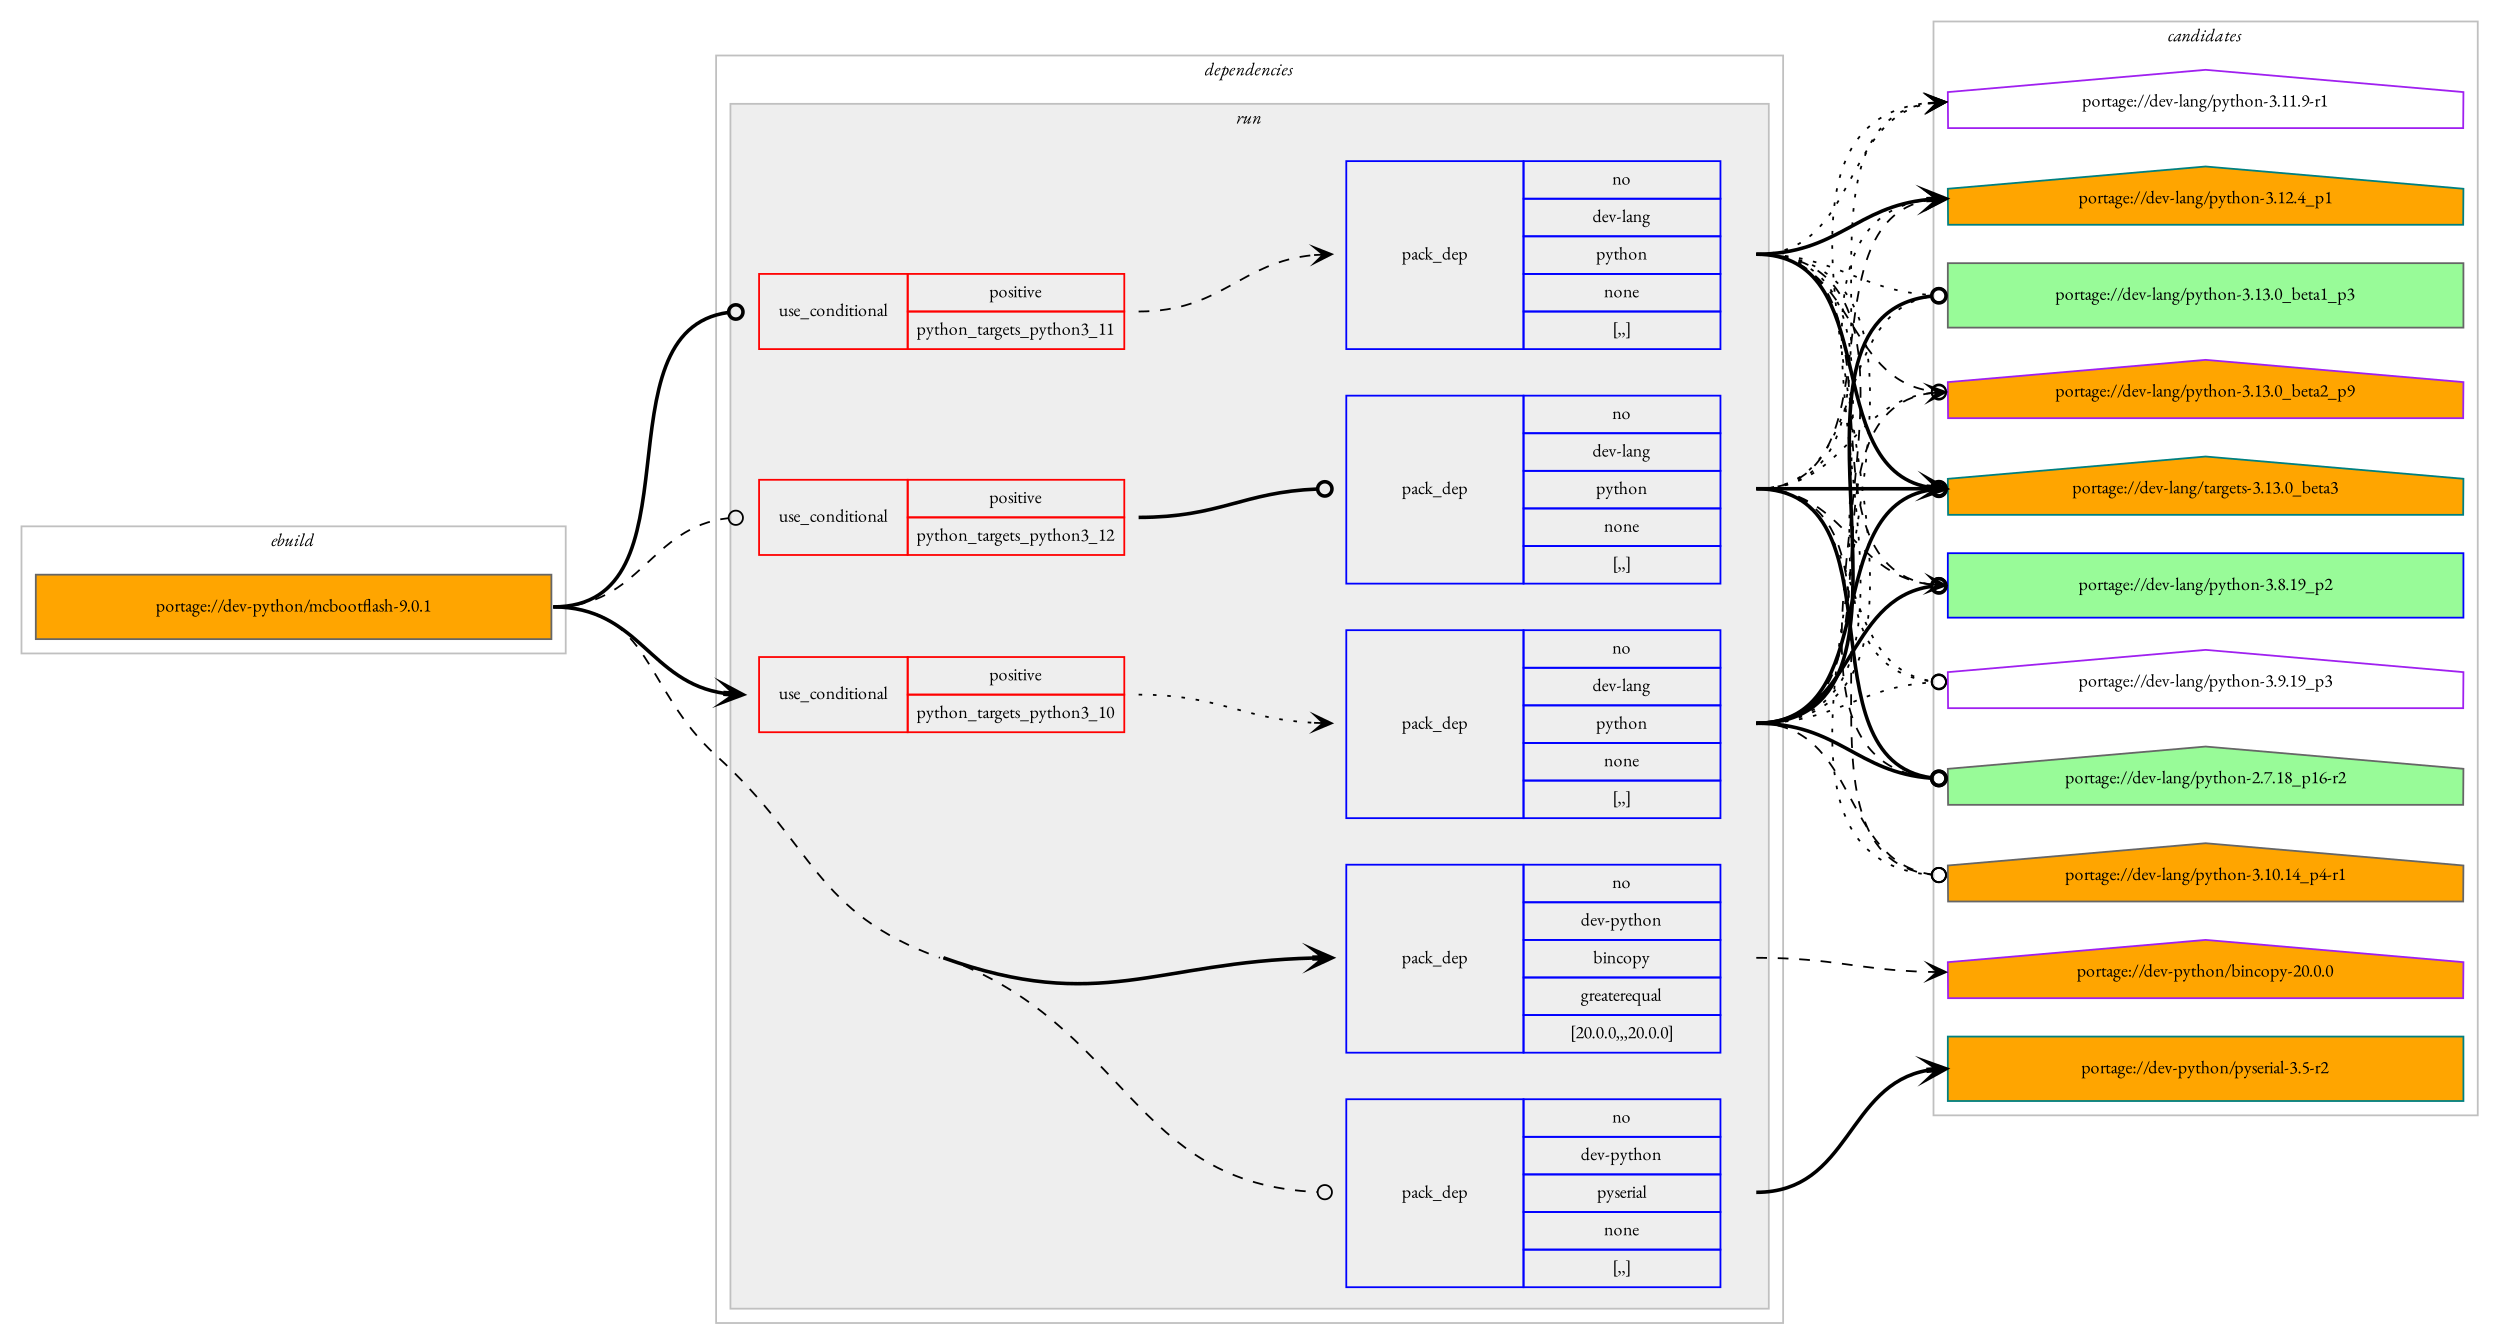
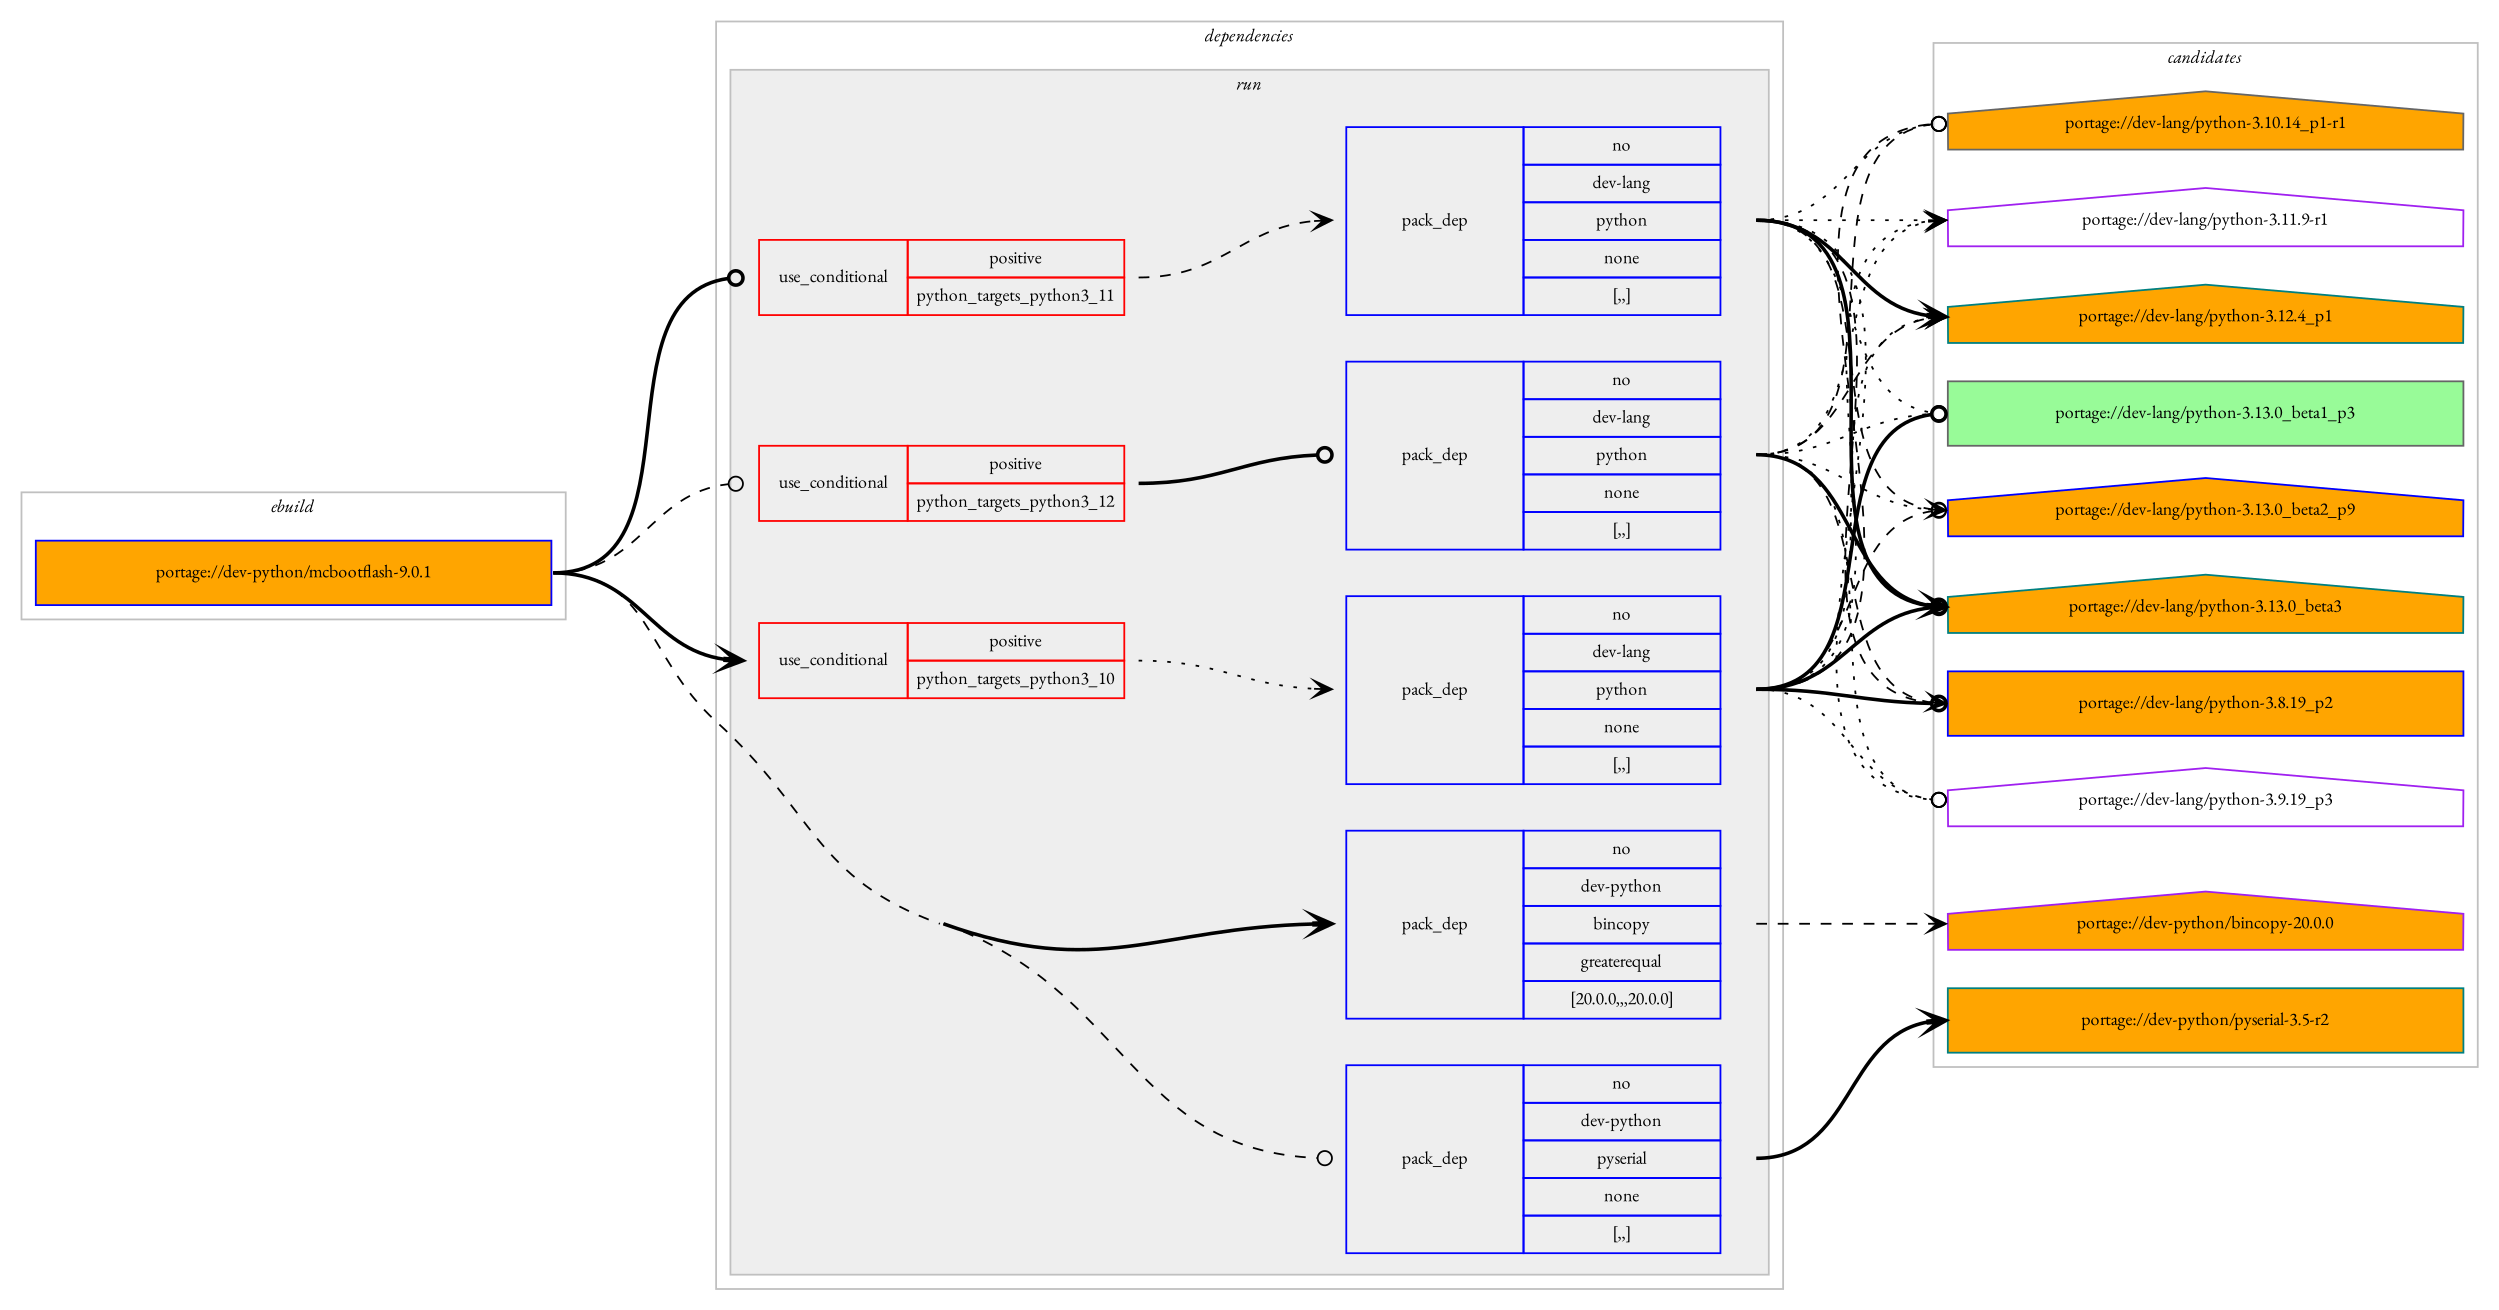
node "portage://dev-lang/python-3.13.0_beta2_p9": color purple -> blue
node "portage://dev-lang/targets-3.13.0_beta3": label "portage://dev-lang/targets-3.13.0_beta3" -> "portage://dev-lang/python-3.13.0_beta3"
node "portage://dev-lang/python-3.8.19_p2": fillcolor palegreen -> orange
node "portage://dev-python/mcbootflash-9.0.1": color gray40 -> blue
node "portage://dev-lang/python-2.7.18_p16-r2": removed
node "portage://dev-lang/python-3.10.14_p4-r1": label "portage://dev-lang/python-3.10.14_p4-r1" -> "portage://dev-lang/python-3.10.14_p1-r1"
